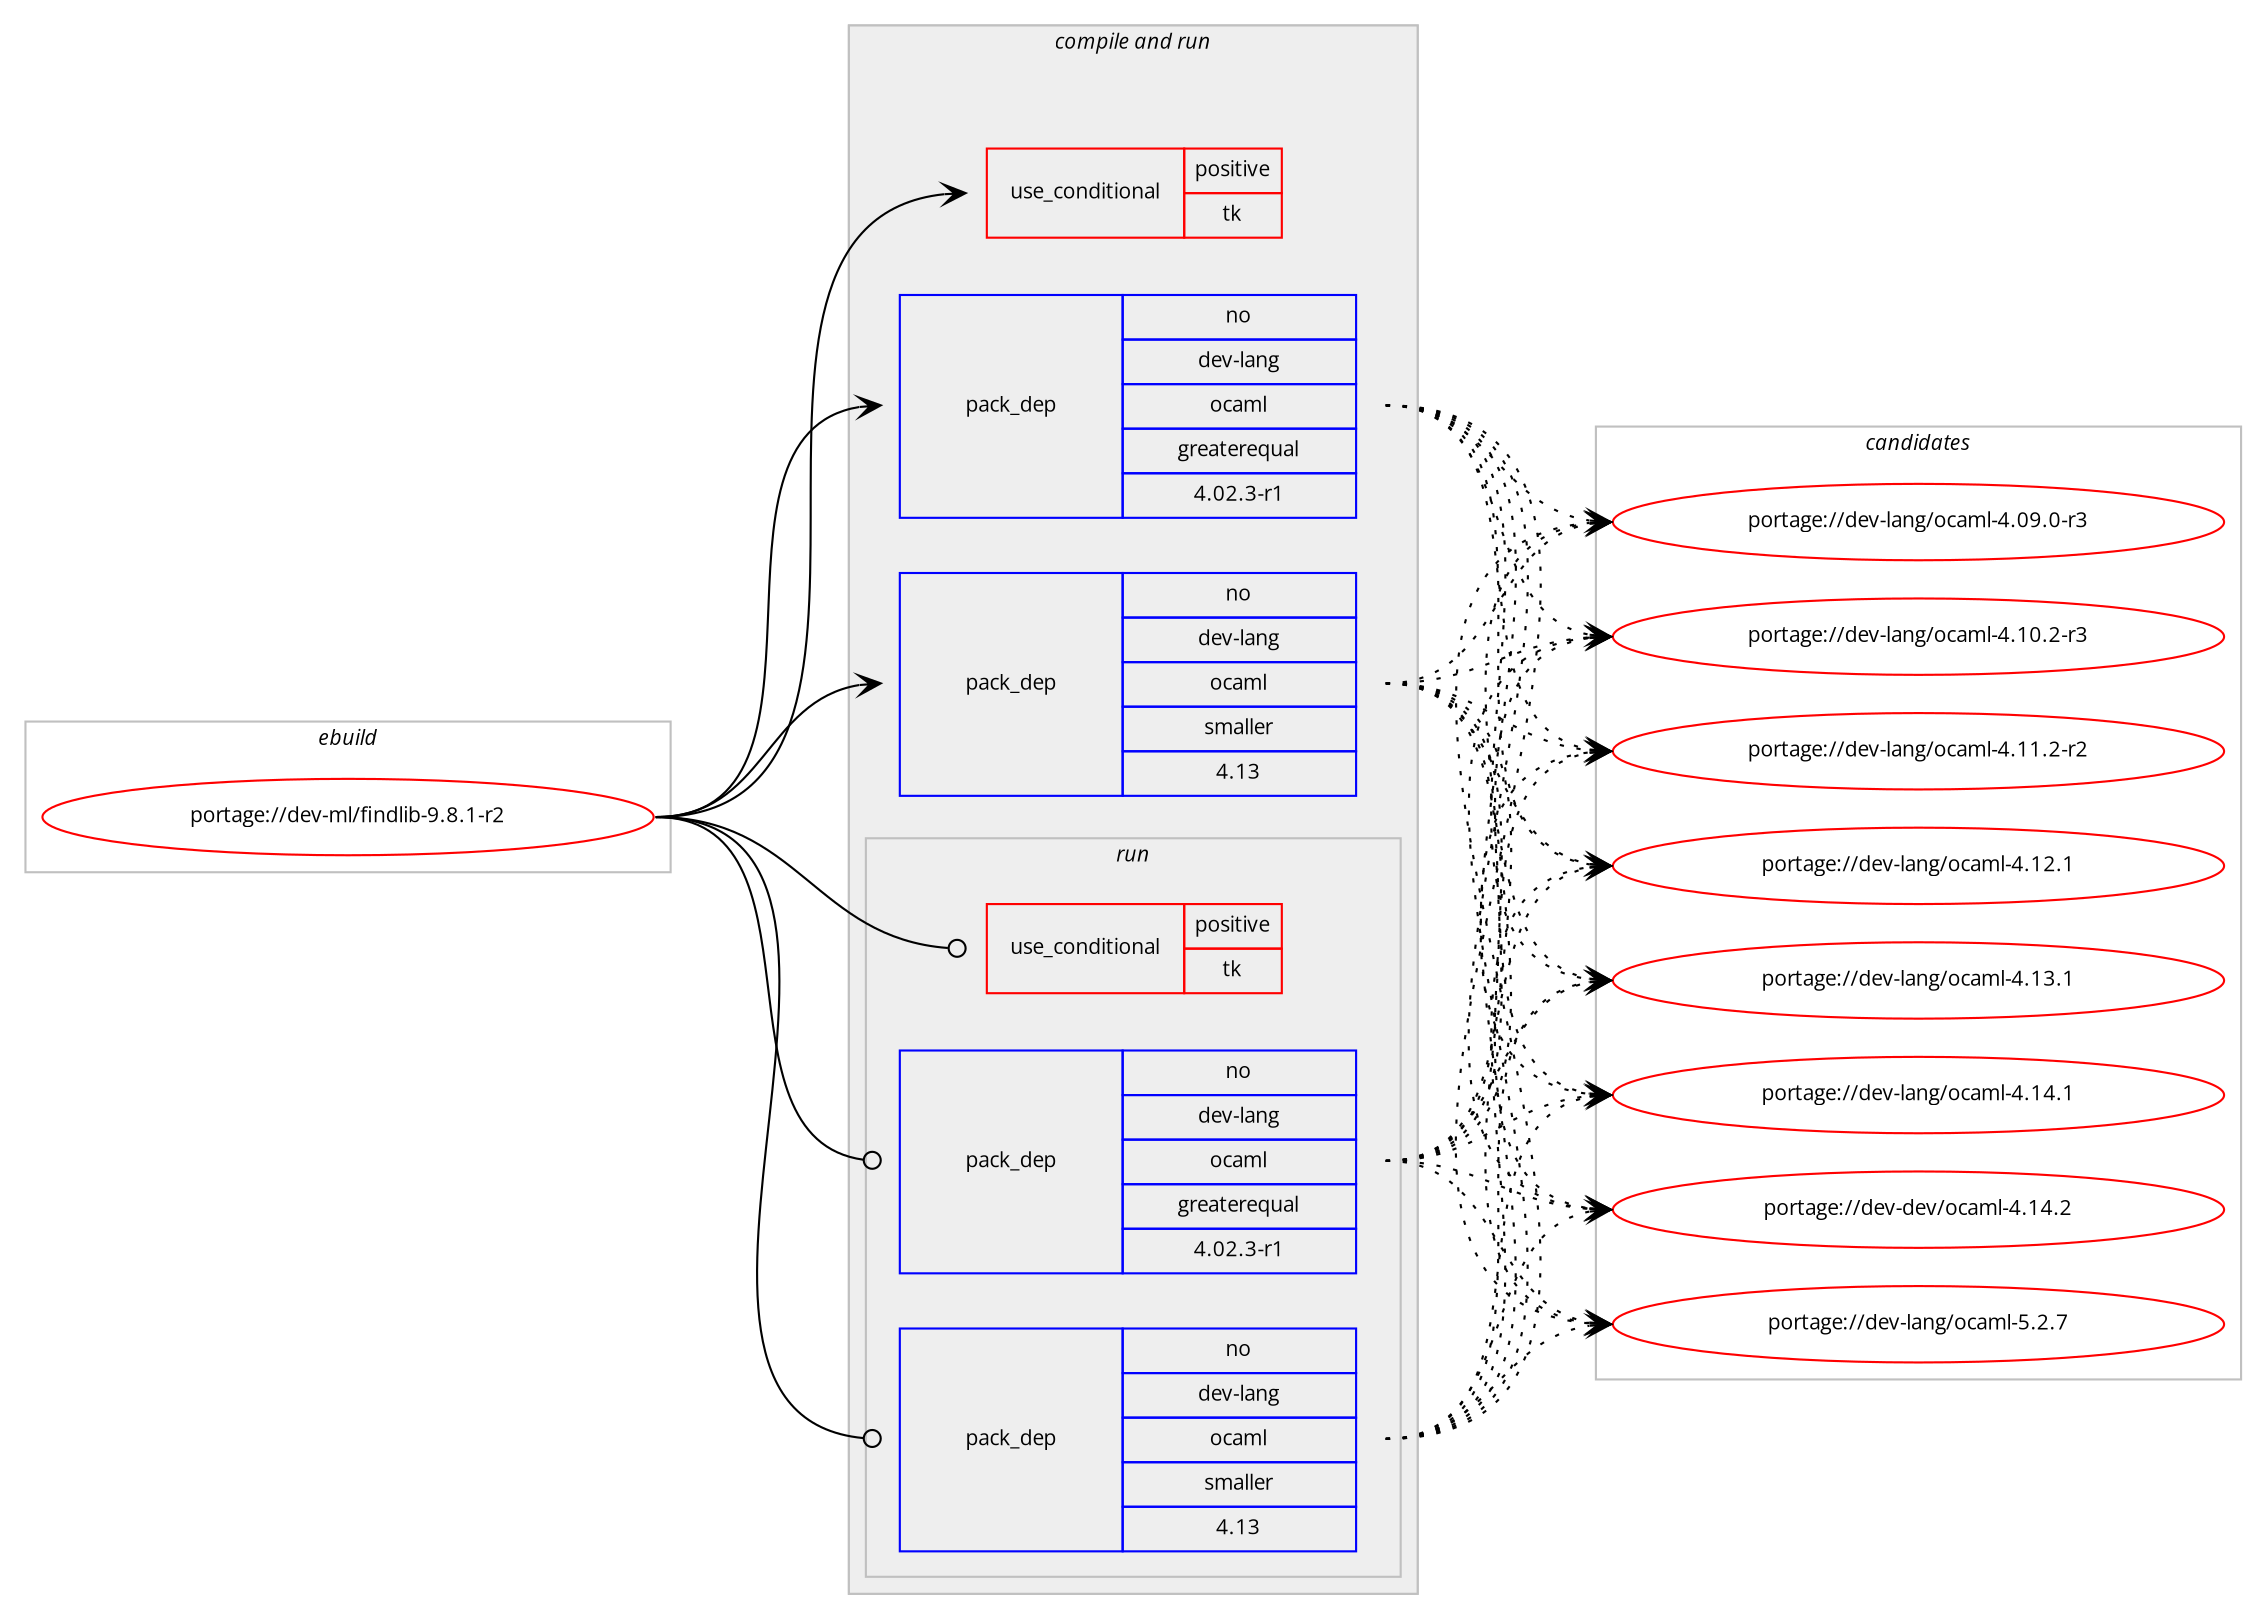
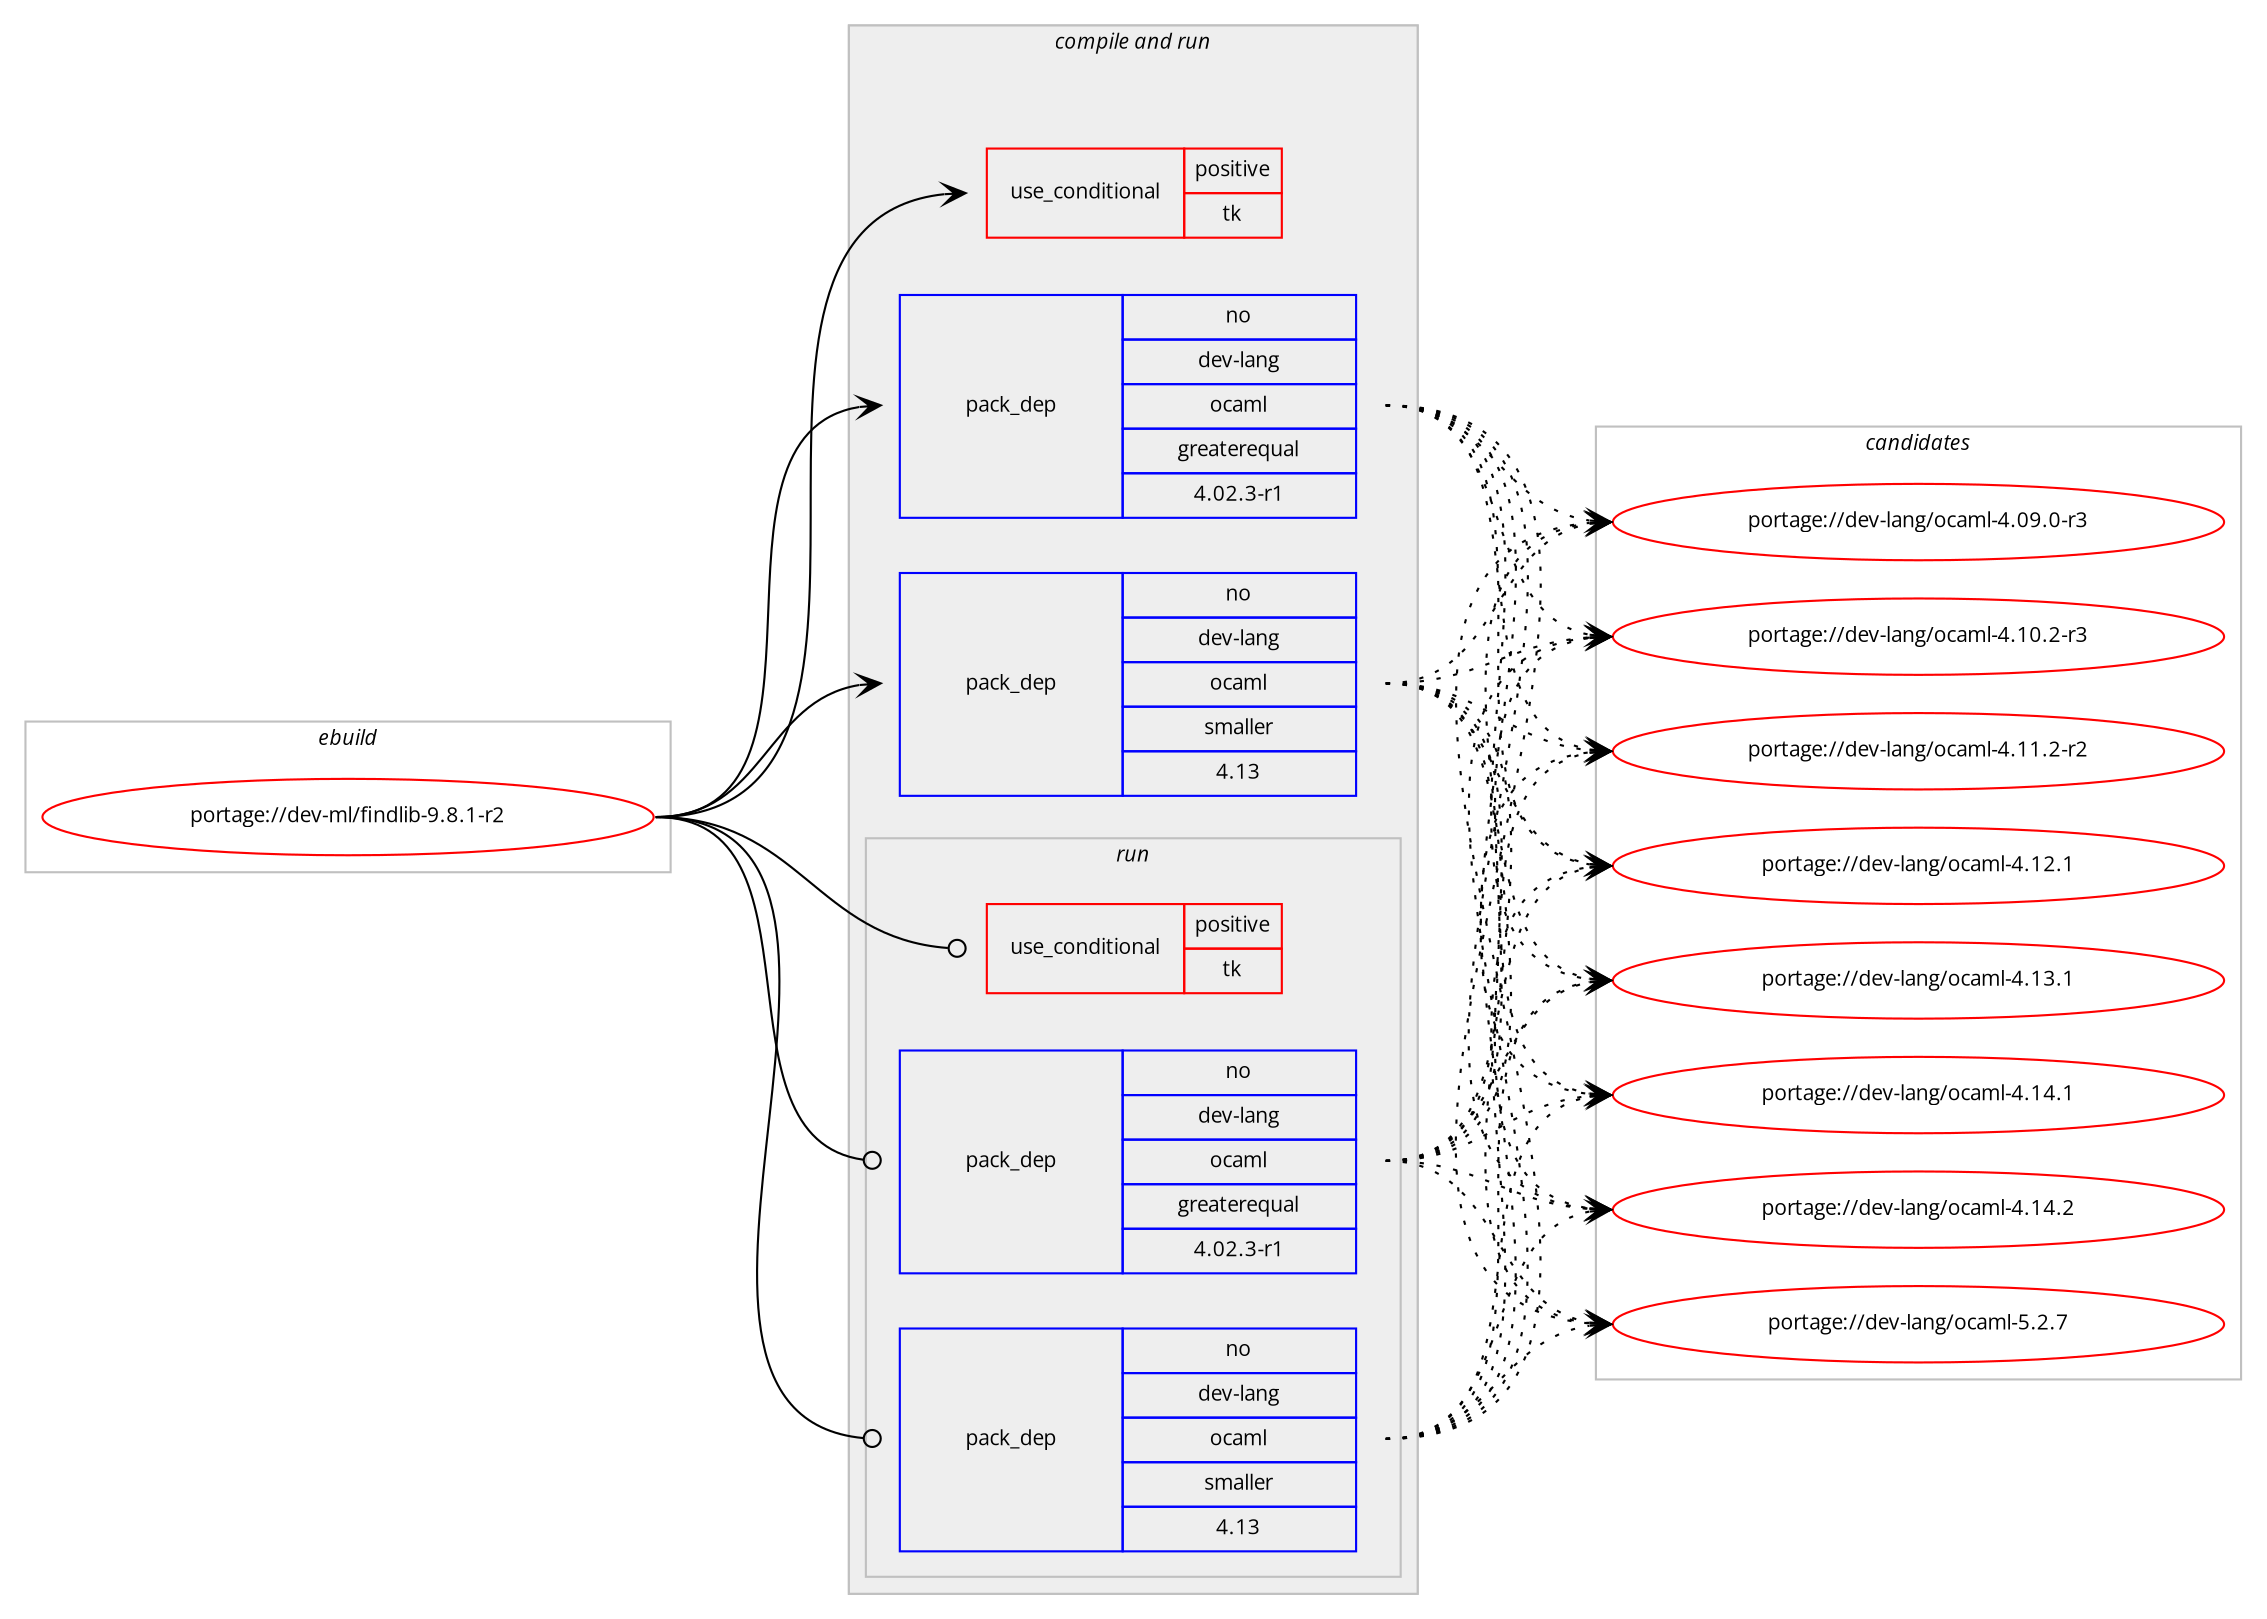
node "portage://dev-dev/ocaml-4.14.2": label "portage://dev-dev/ocaml-4.14.2" -> "portage://dev-lang/ocaml-4.14.2"
